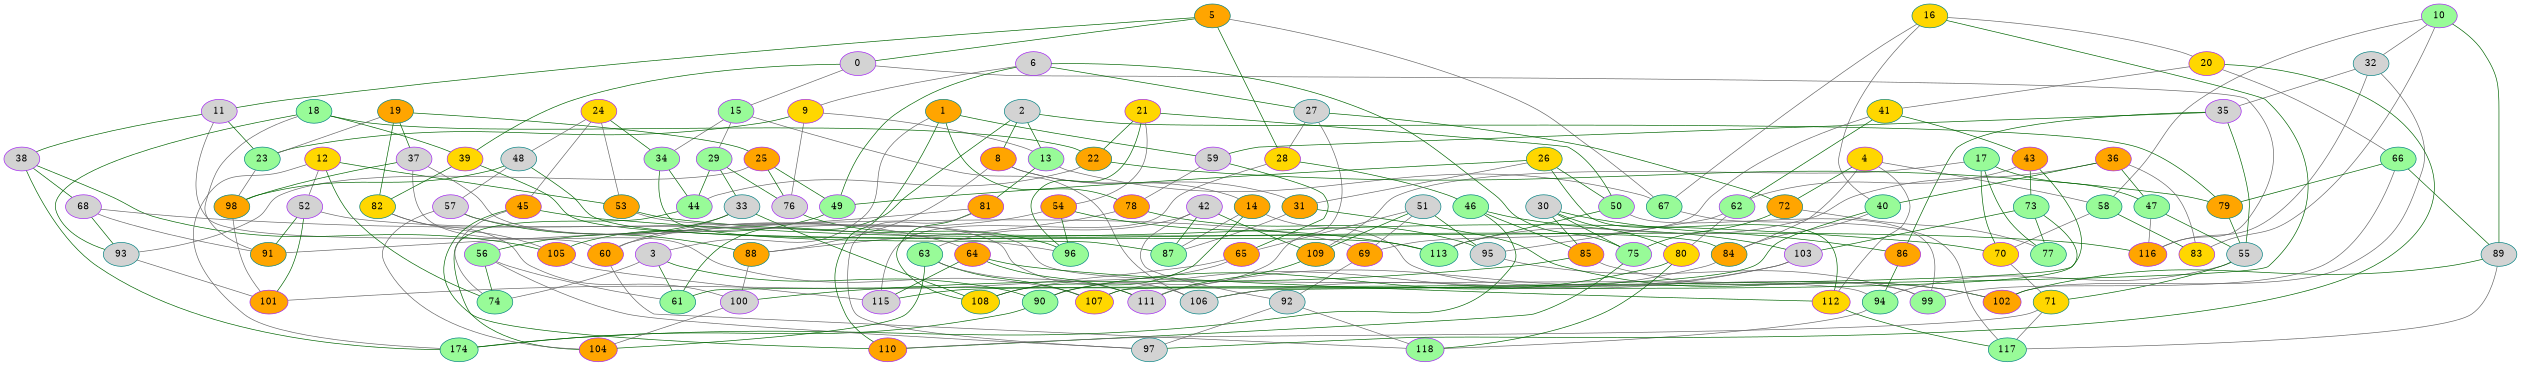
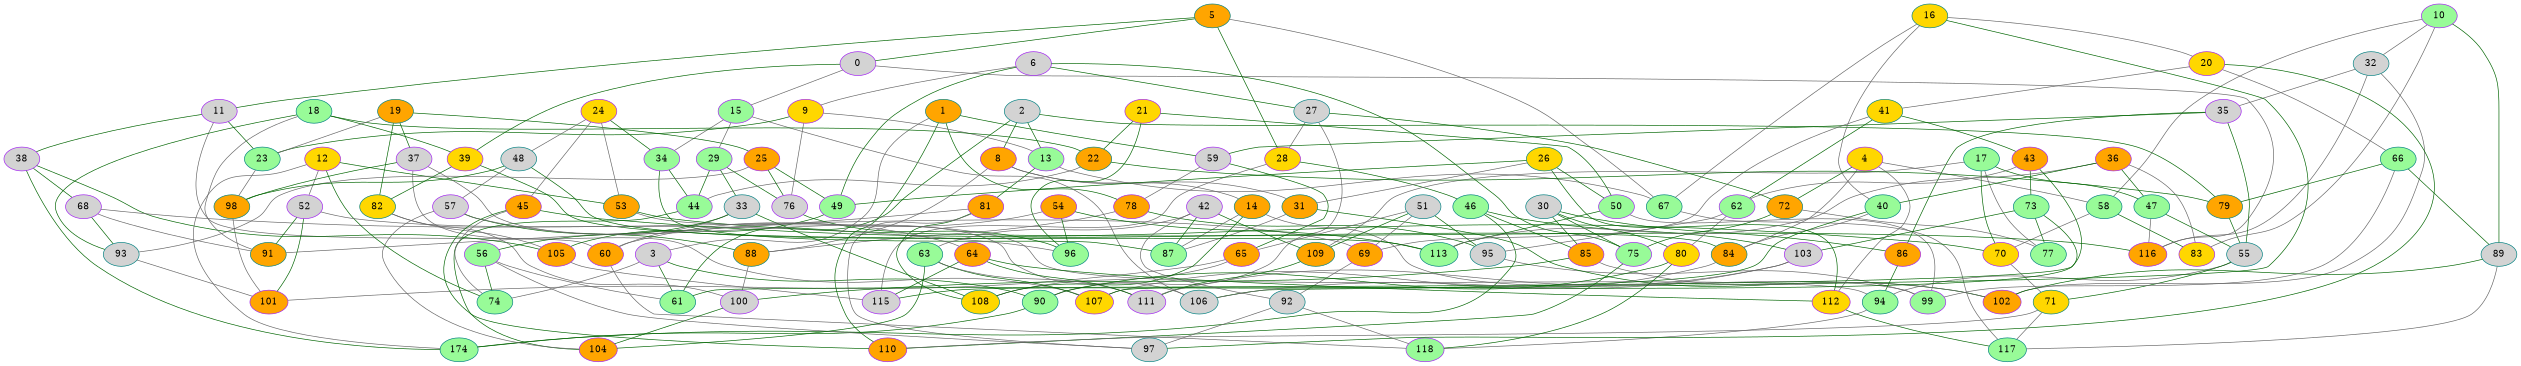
edge "21" -- "54": removed
edge "17" -- "77": color darkgreen -> gray40
edge "100" -- "104": color gray40 -> darkgreen
